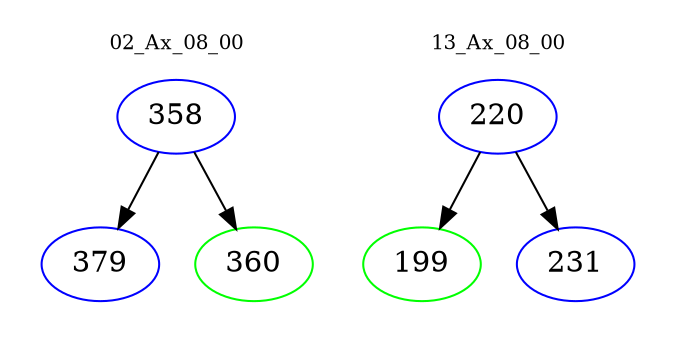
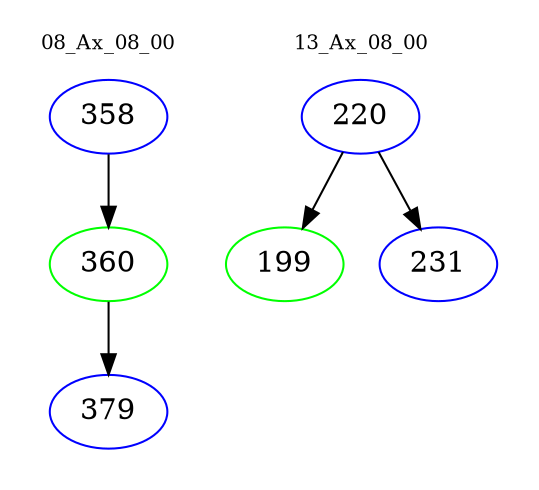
cluster "02_Ax_08_00": label "02_Ax_08_00" -> "08_Ax_08_00"
edge "358" -> "379": now "360" -> "379"
